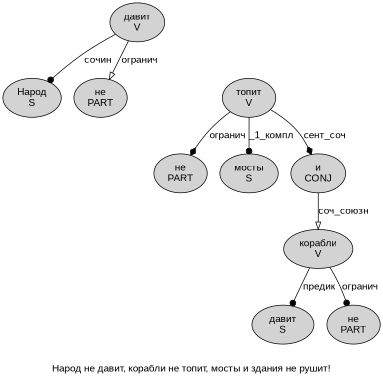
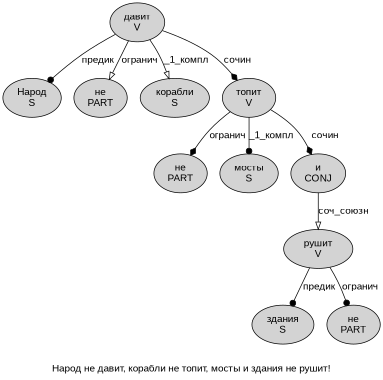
edge "давит V" -> "топит V": added, label "сочин"
edge "давит V" -> "Народ S": label "сочин" -> "предик"
node "корабли S": added
edge "топит V" -> "и CONJ": label "сент_соч" -> "сочин"
node "корабли V": label "корабли V" -> "рушит V"
node "давит S": label "давит S" -> "здания S"
